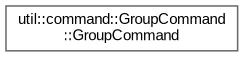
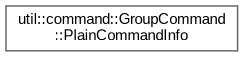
node "util::command::GroupCommand ::GroupCommand": label "util::command::GroupCommand ::GroupCommand" -> "util::command::GroupCommand ::PlainCommandInfo"
